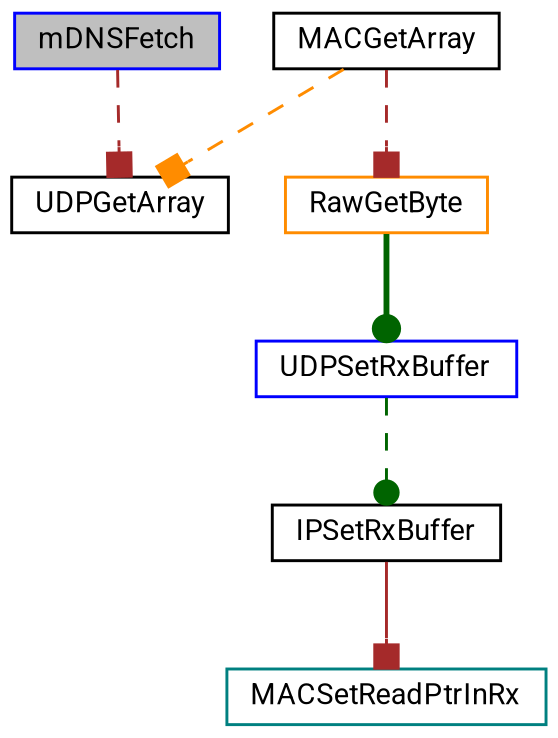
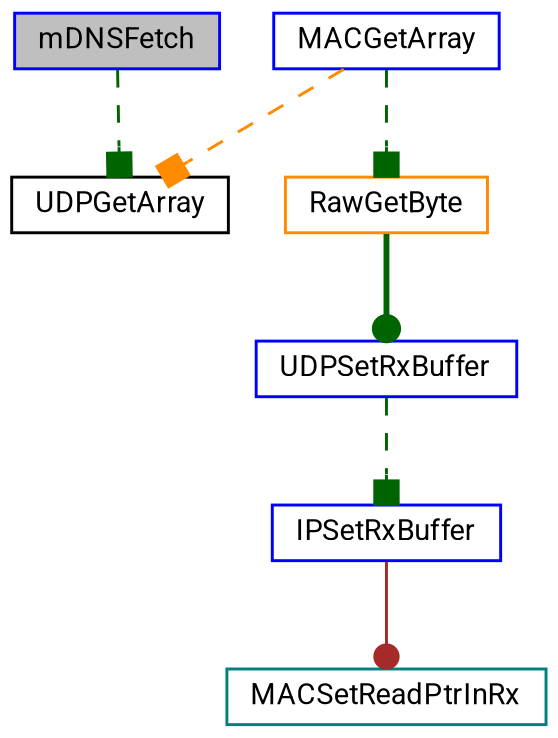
node "MACGetArray": color black -> blue
edge "mDNSFetch" -> "UDPGetArray": color brown -> darkgreen
edge "MACGetArray" -> "RawGetByte": color brown -> darkgreen
edge "UDPSetRxBuffer" -> "IPSetRxBuffer": arrowhead dot -> box
node "IPSetRxBuffer": color black -> blue
edge "IPSetRxBuffer" -> "MACSetReadPtrInRx": arrowhead box -> dot
